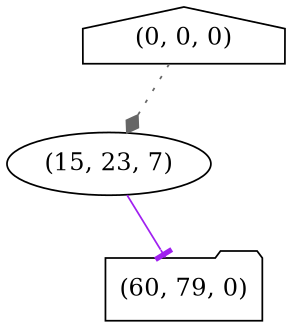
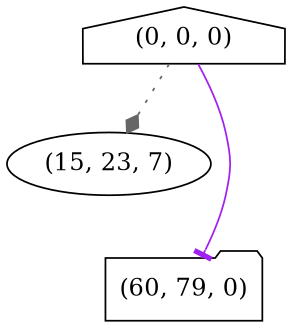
edge "(15, 23, 7)" -> "(60, 79, 0)": now "(0, 0, 0)" -> "(60, 79, 0)"
